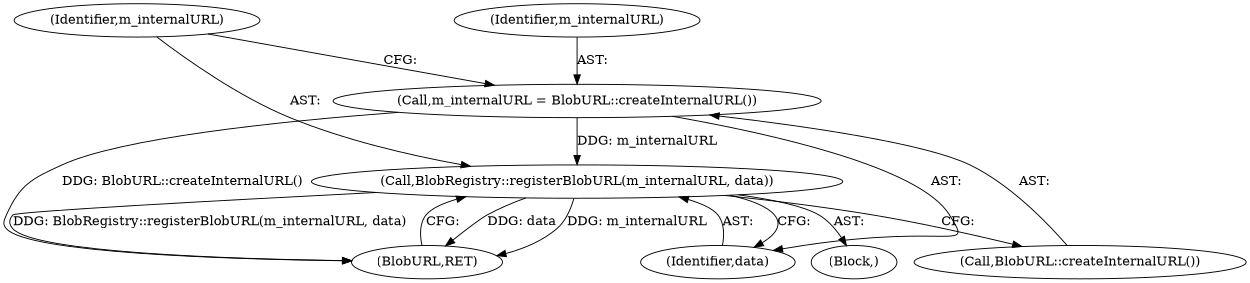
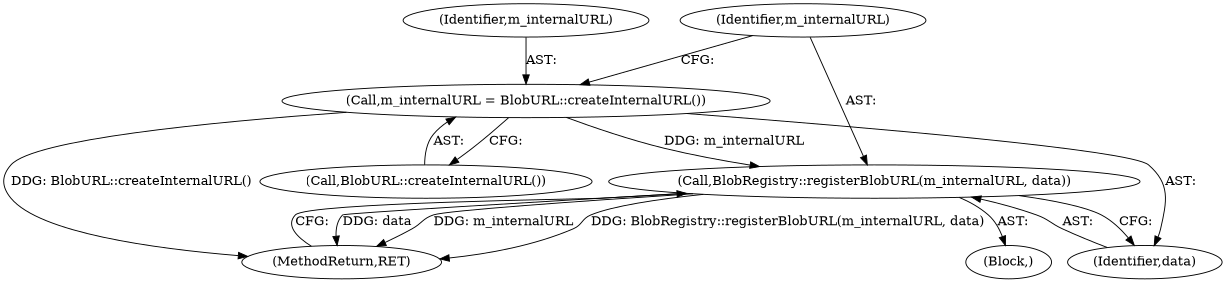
edge "(Call,BlobRegistry::registerBlobURL(m_internalURL, data))" -> "(Call,BlobURL::createInternalURL())": now "(Call,m_internalURL = BlobURL::createInternalURL())" -> "(Call,BlobURL::createInternalURL())"
node "(BlobURL,RET)": label "(BlobURL,RET)" -> "(MethodReturn,RET)"
